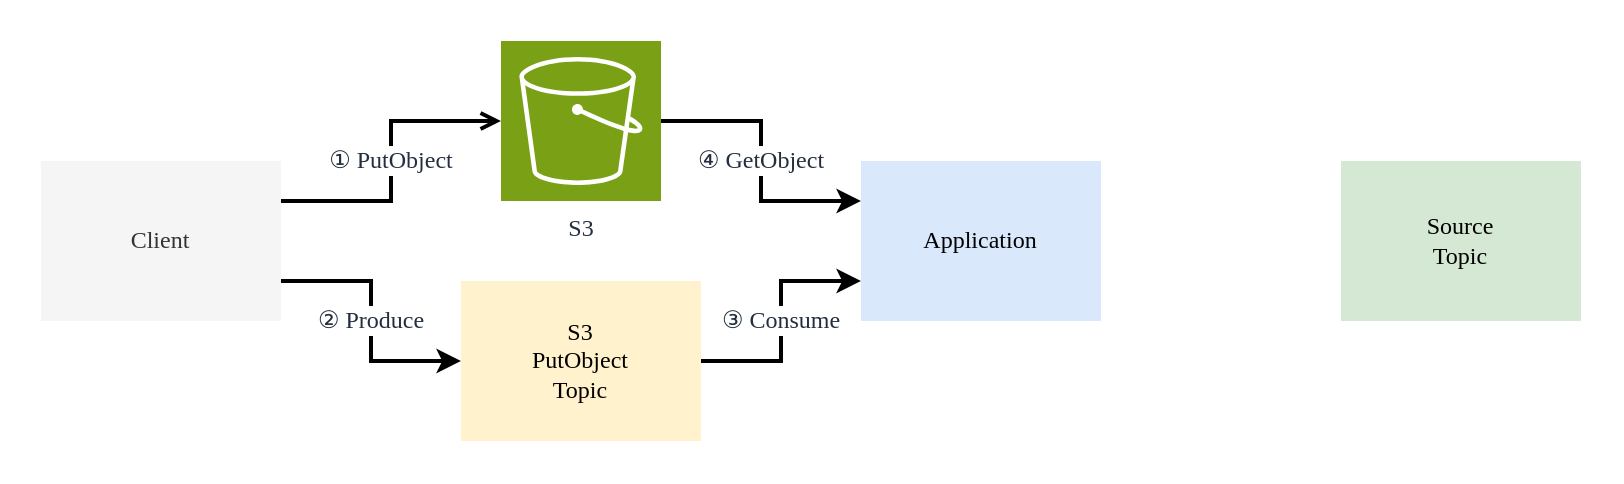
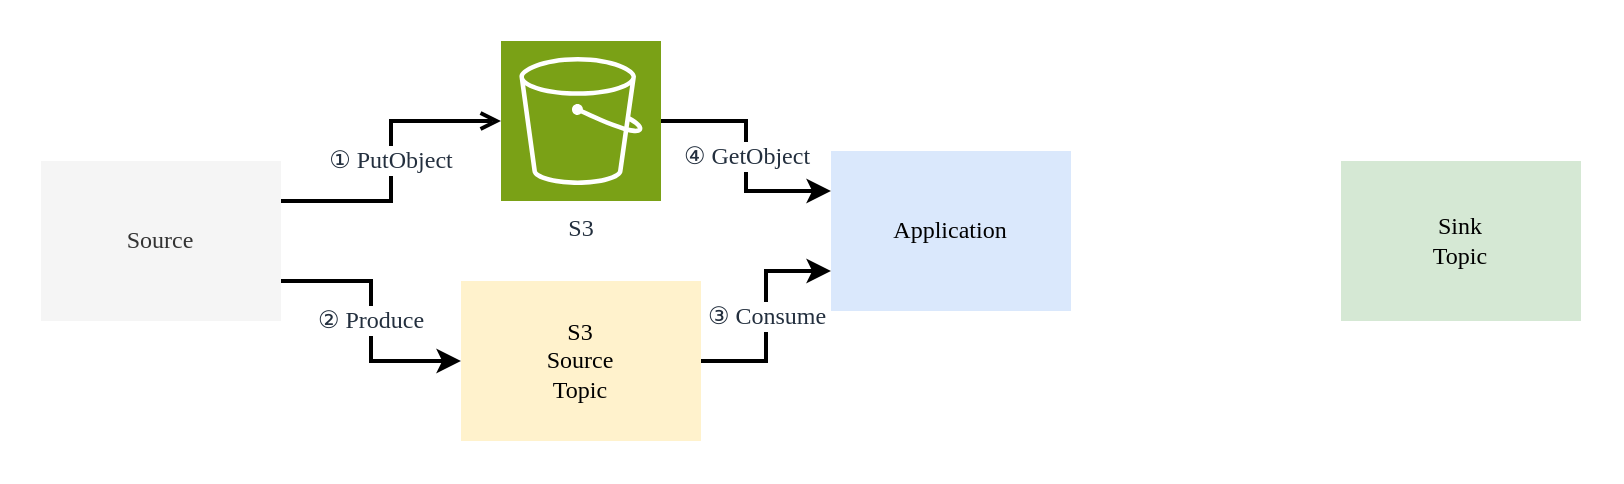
node "Client": label "Client" -> "Source"
node "Application": moved (981, 241) -> (951, 231)
node "Source Topic": label "Source Topic" -> "Sink Topic"
node "S3 PutObject Topic": label "S3 PutObject Topic" -> "S3 Source Topic"
